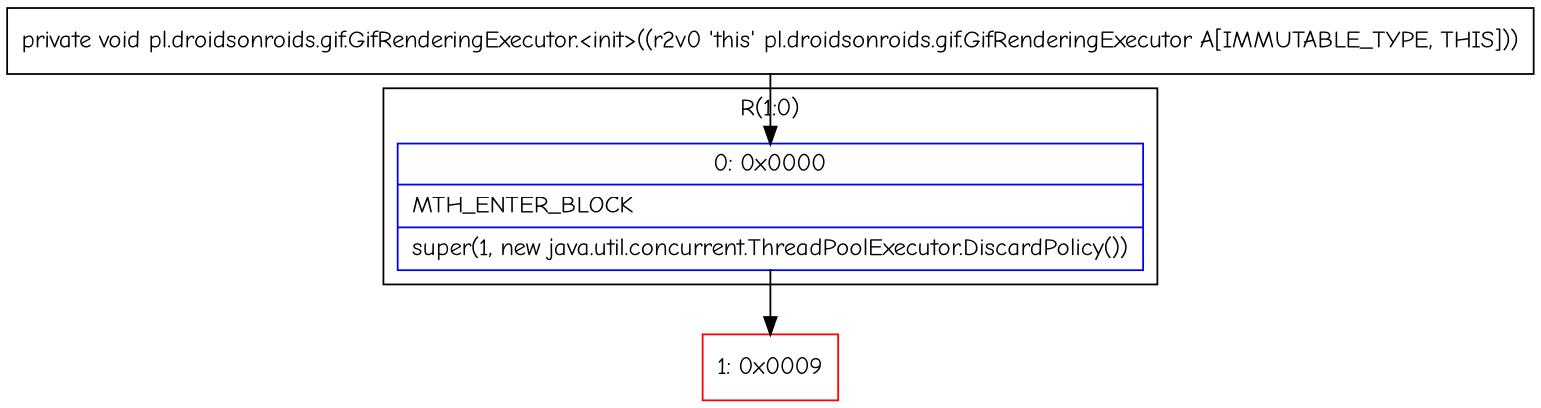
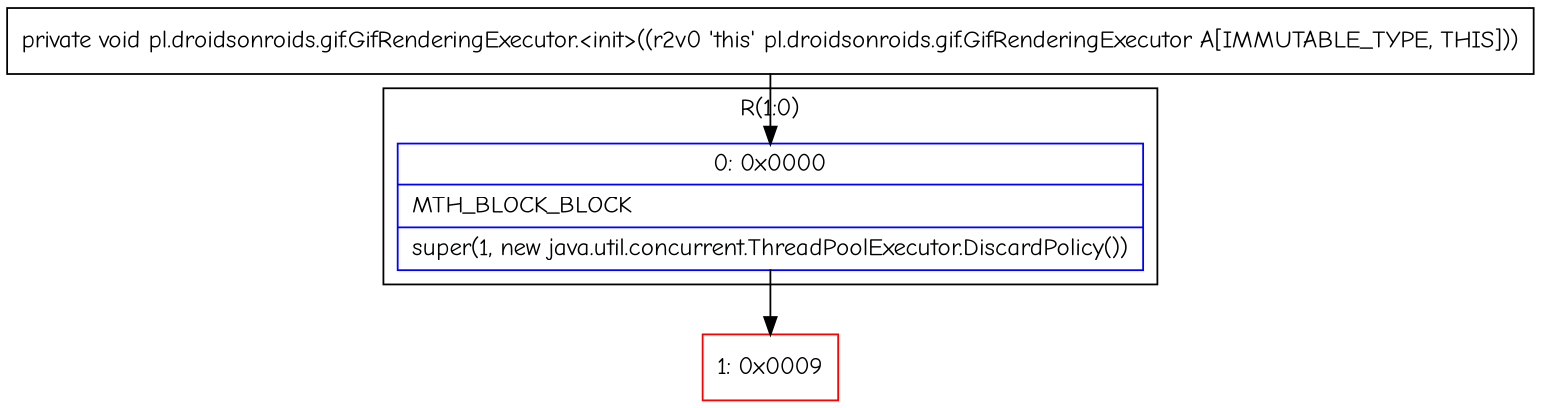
node "0: 0x0000": text "MTH_ENTER_BLOCK" -> "MTH_BLOCK_BLOCK"
